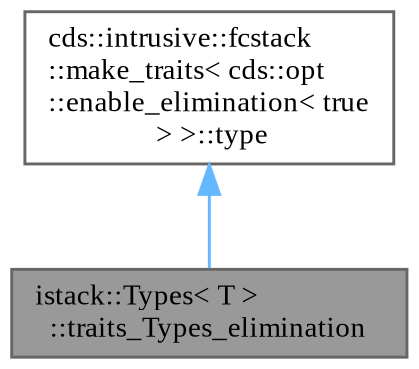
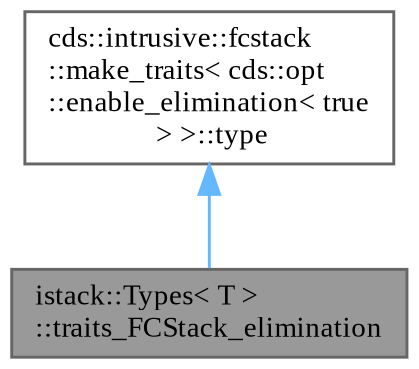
node "istack::Types< T > ::traits_Types_elimination": label "istack::Types< T > ::traits_Types_elimination" -> "istack::Types< T > ::traits_FCStack_elimination"
